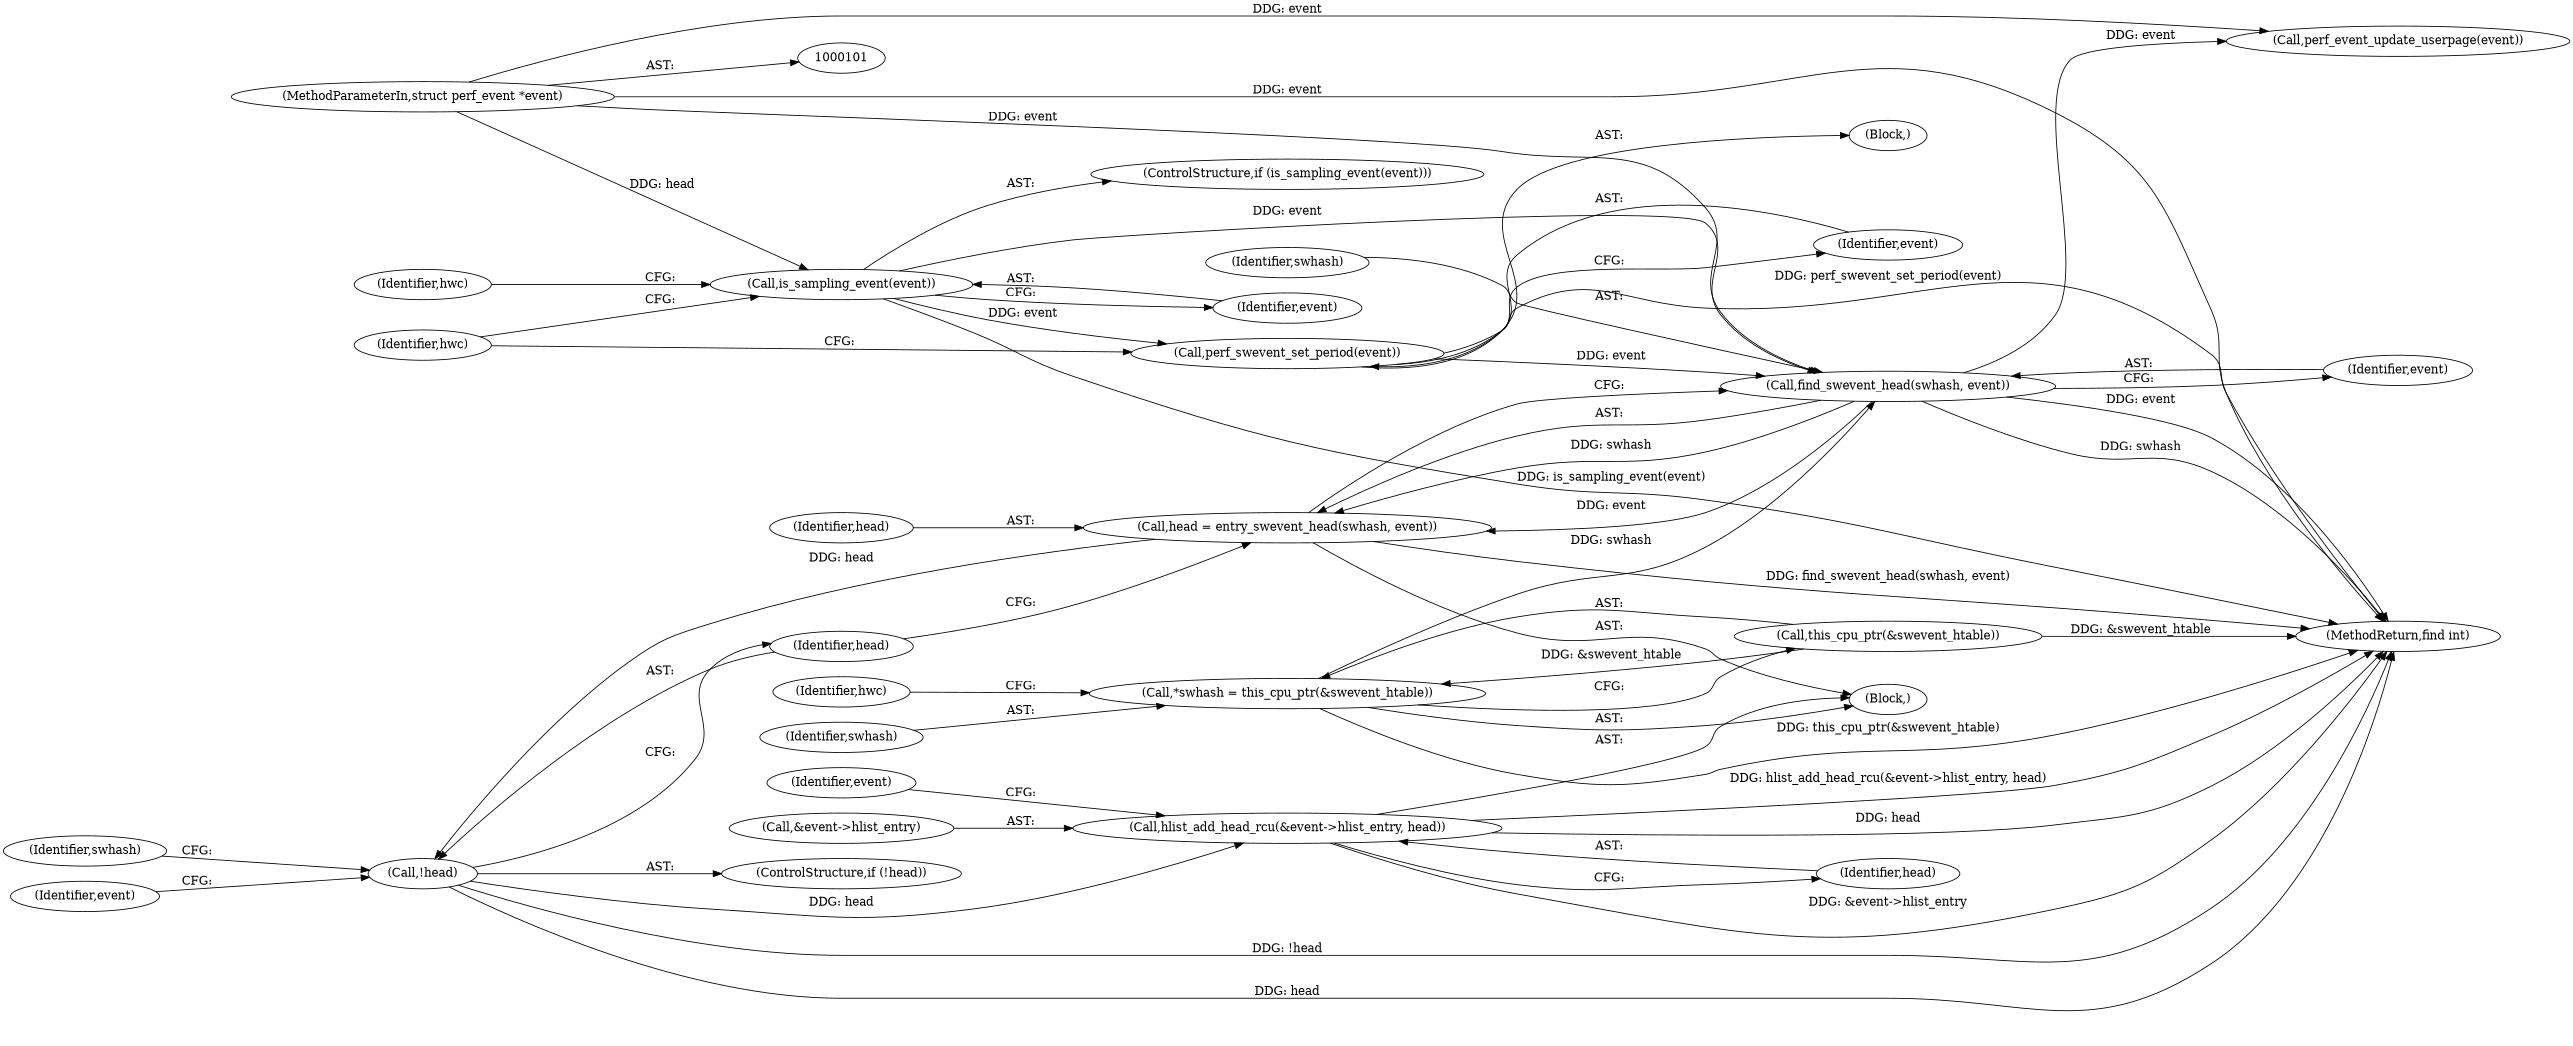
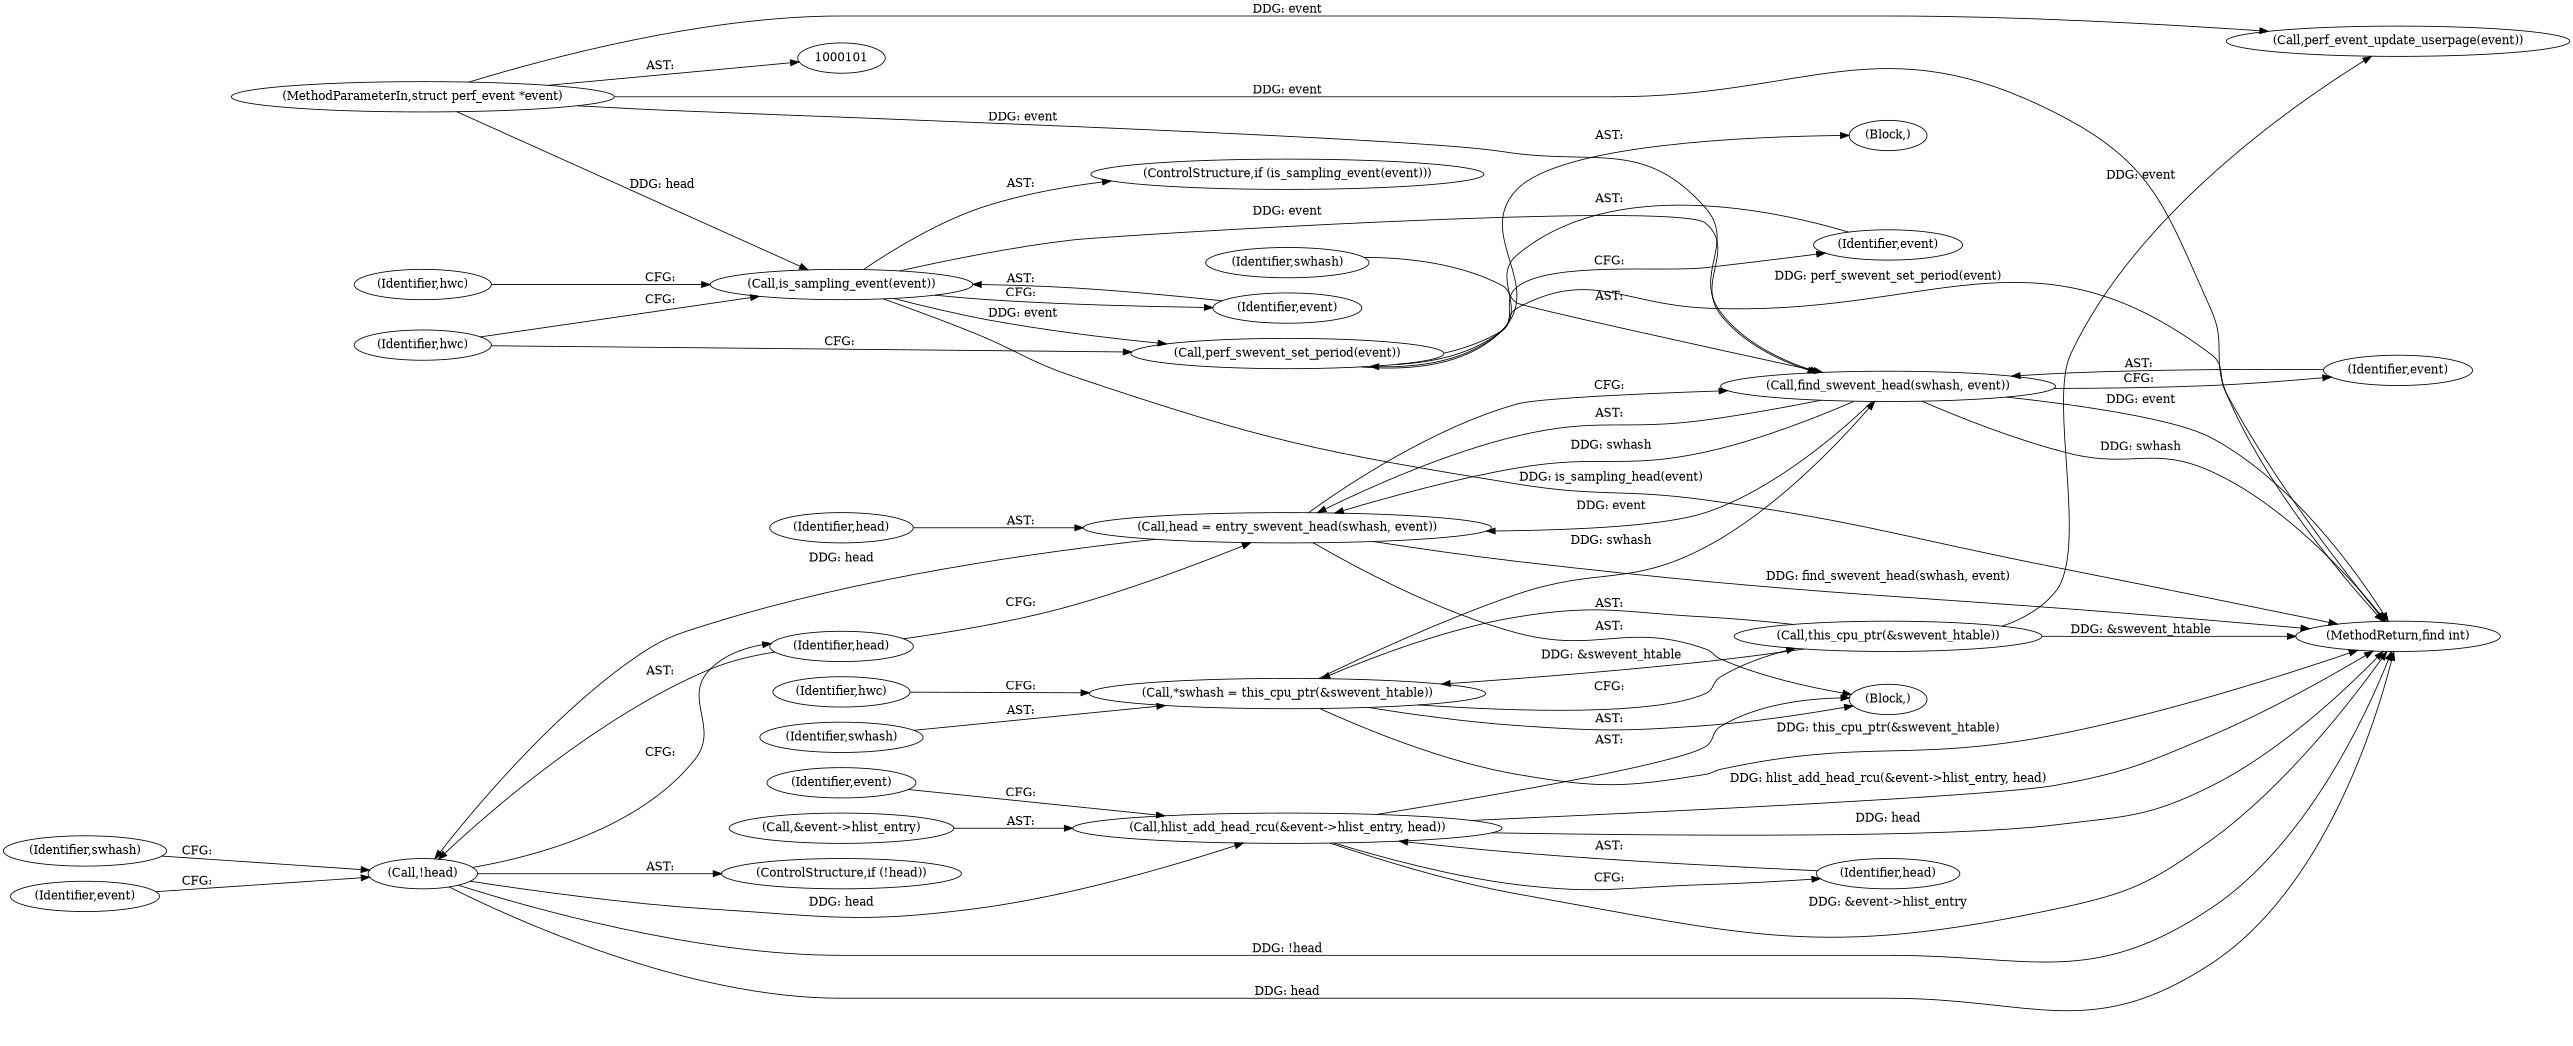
edge "(Call,find_swevent_head(swhash, event))" -> "(Call,perf_event_update_userpage(event))": now "(Call,this_cpu_ptr(&swevent_htable))" -> "(Call,perf_event_update_userpage(event))"
edge "(Call,perf_swevent_set_period(event))" -> "(Call,find_swevent_head(swhash, event))": removed, label "DDG: event"
edge "(Call,is_sampling_event(event))" -> "(MethodReturn,find int)": label "DDG: is_sampling_event(event)" -> "DDG: is_sampling_head(event)"
